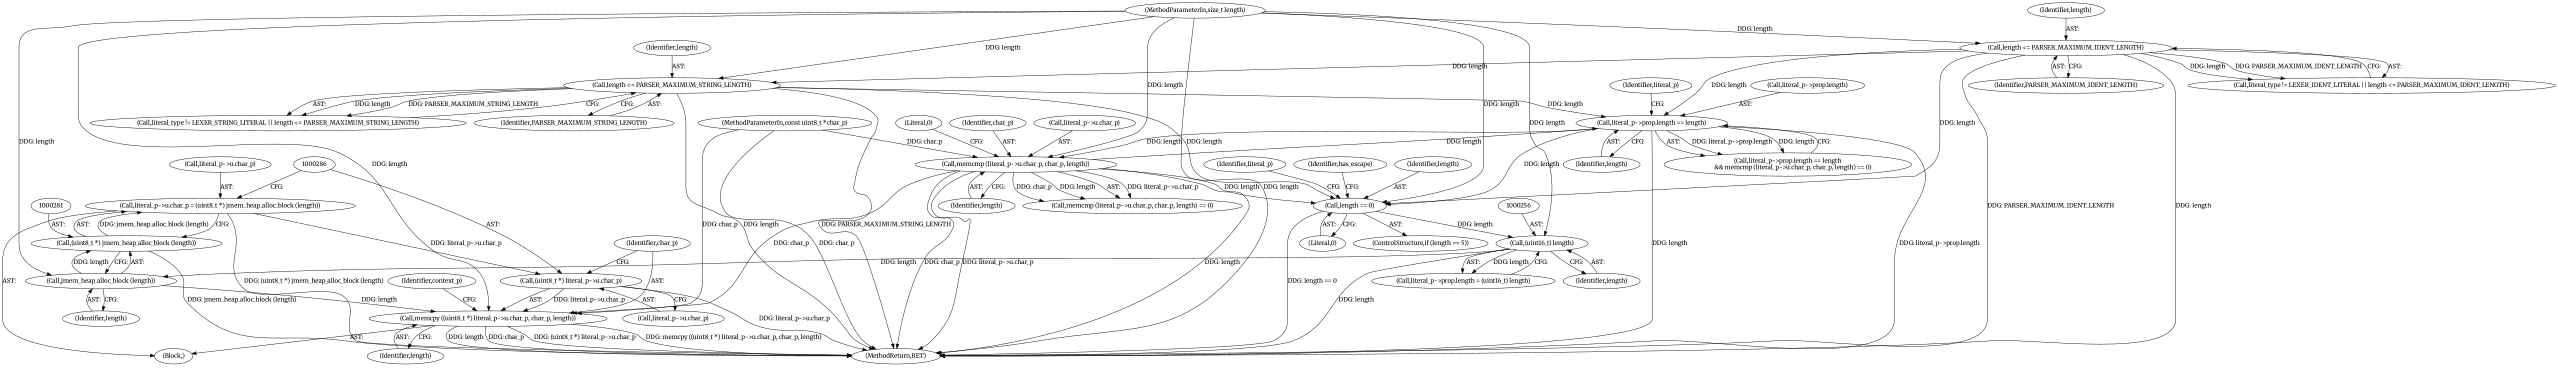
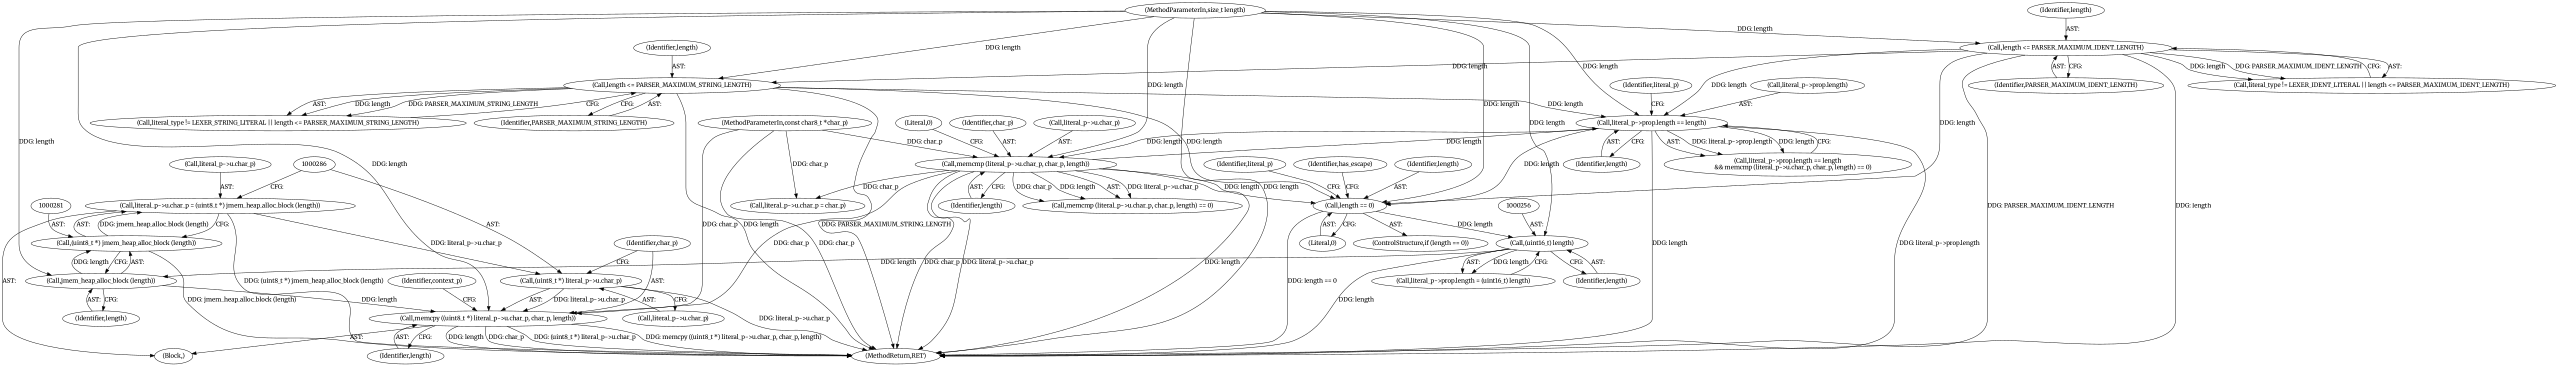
edge "(MethodParameterIn,size_t length)" -> "(Call,literal_p->prop.length == length)": added, label "DDG: length"
node "(MethodParameterIn,const uint8_t *char_p)": label "(MethodParameterIn,const uint8_t *char_p)" -> "(MethodParameterIn,const char8_t *char_p)"
node "(Call,literal_p->u.char_p = char_p)": added
node "(ControlStructure,if (length == 5))": label "(ControlStructure,if (length == 5))" -> "(ControlStructure,if (length == 0))"
